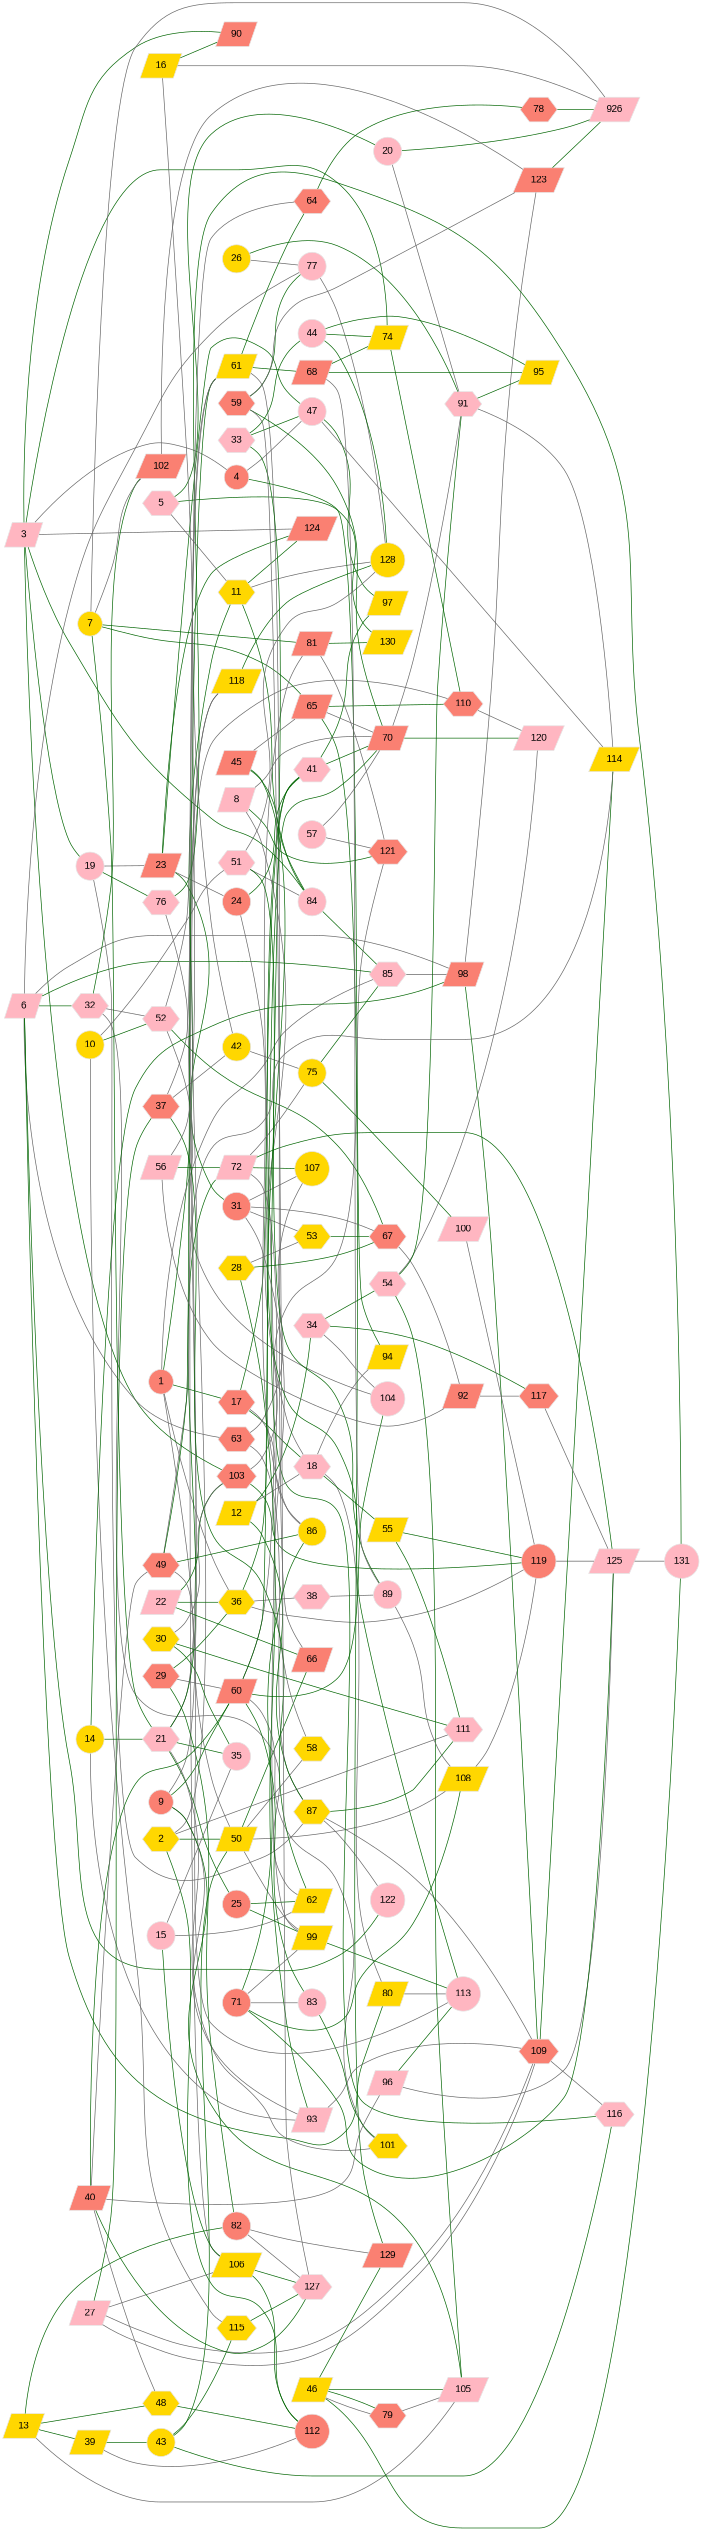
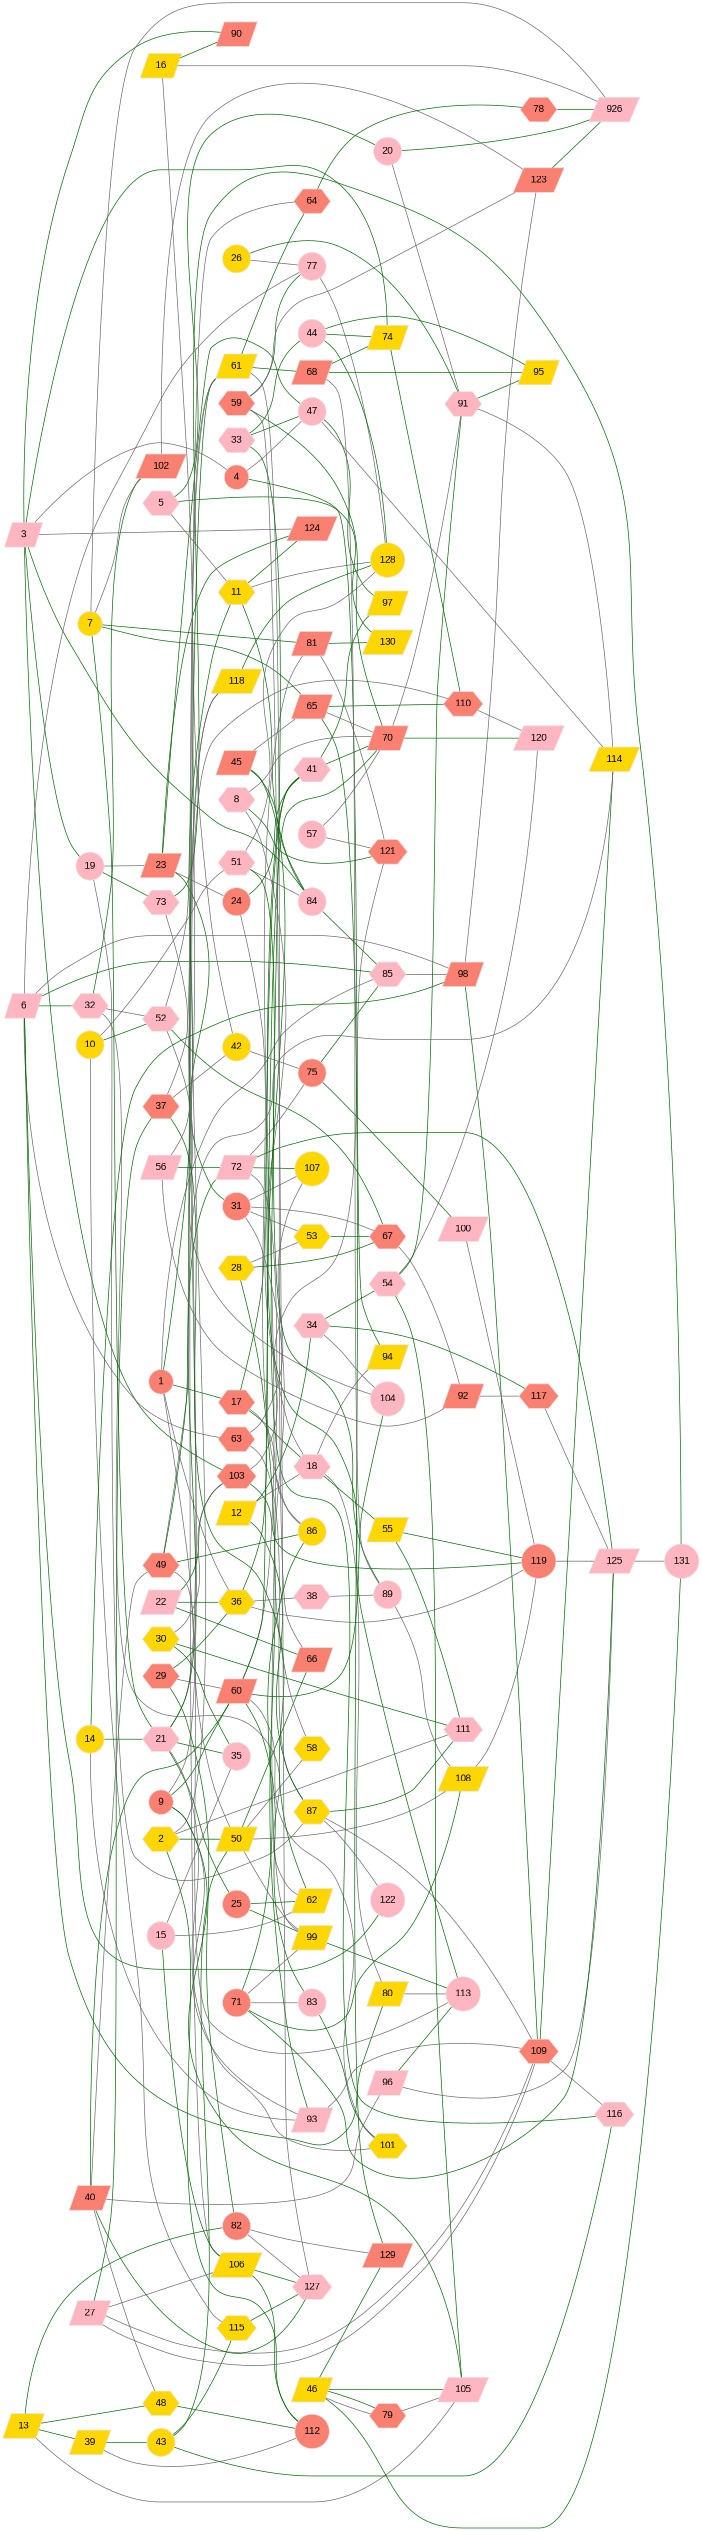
node "8": shape parallelogram -> hexagon
node "76": label "76" -> "73"
node "75": fillcolor gold -> salmon
